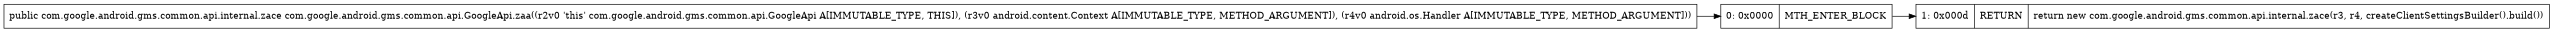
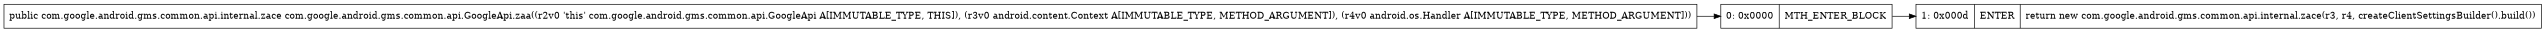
node "1: 0x000d": text "RETURN" -> "ENTER"
